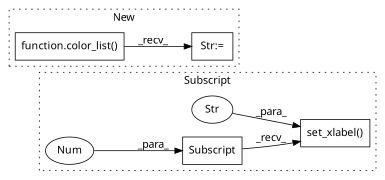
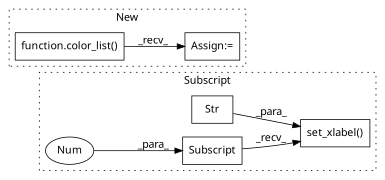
node "Str:=": label "Str:=" -> "Assign:="
node "Str": shape ellipse -> box
